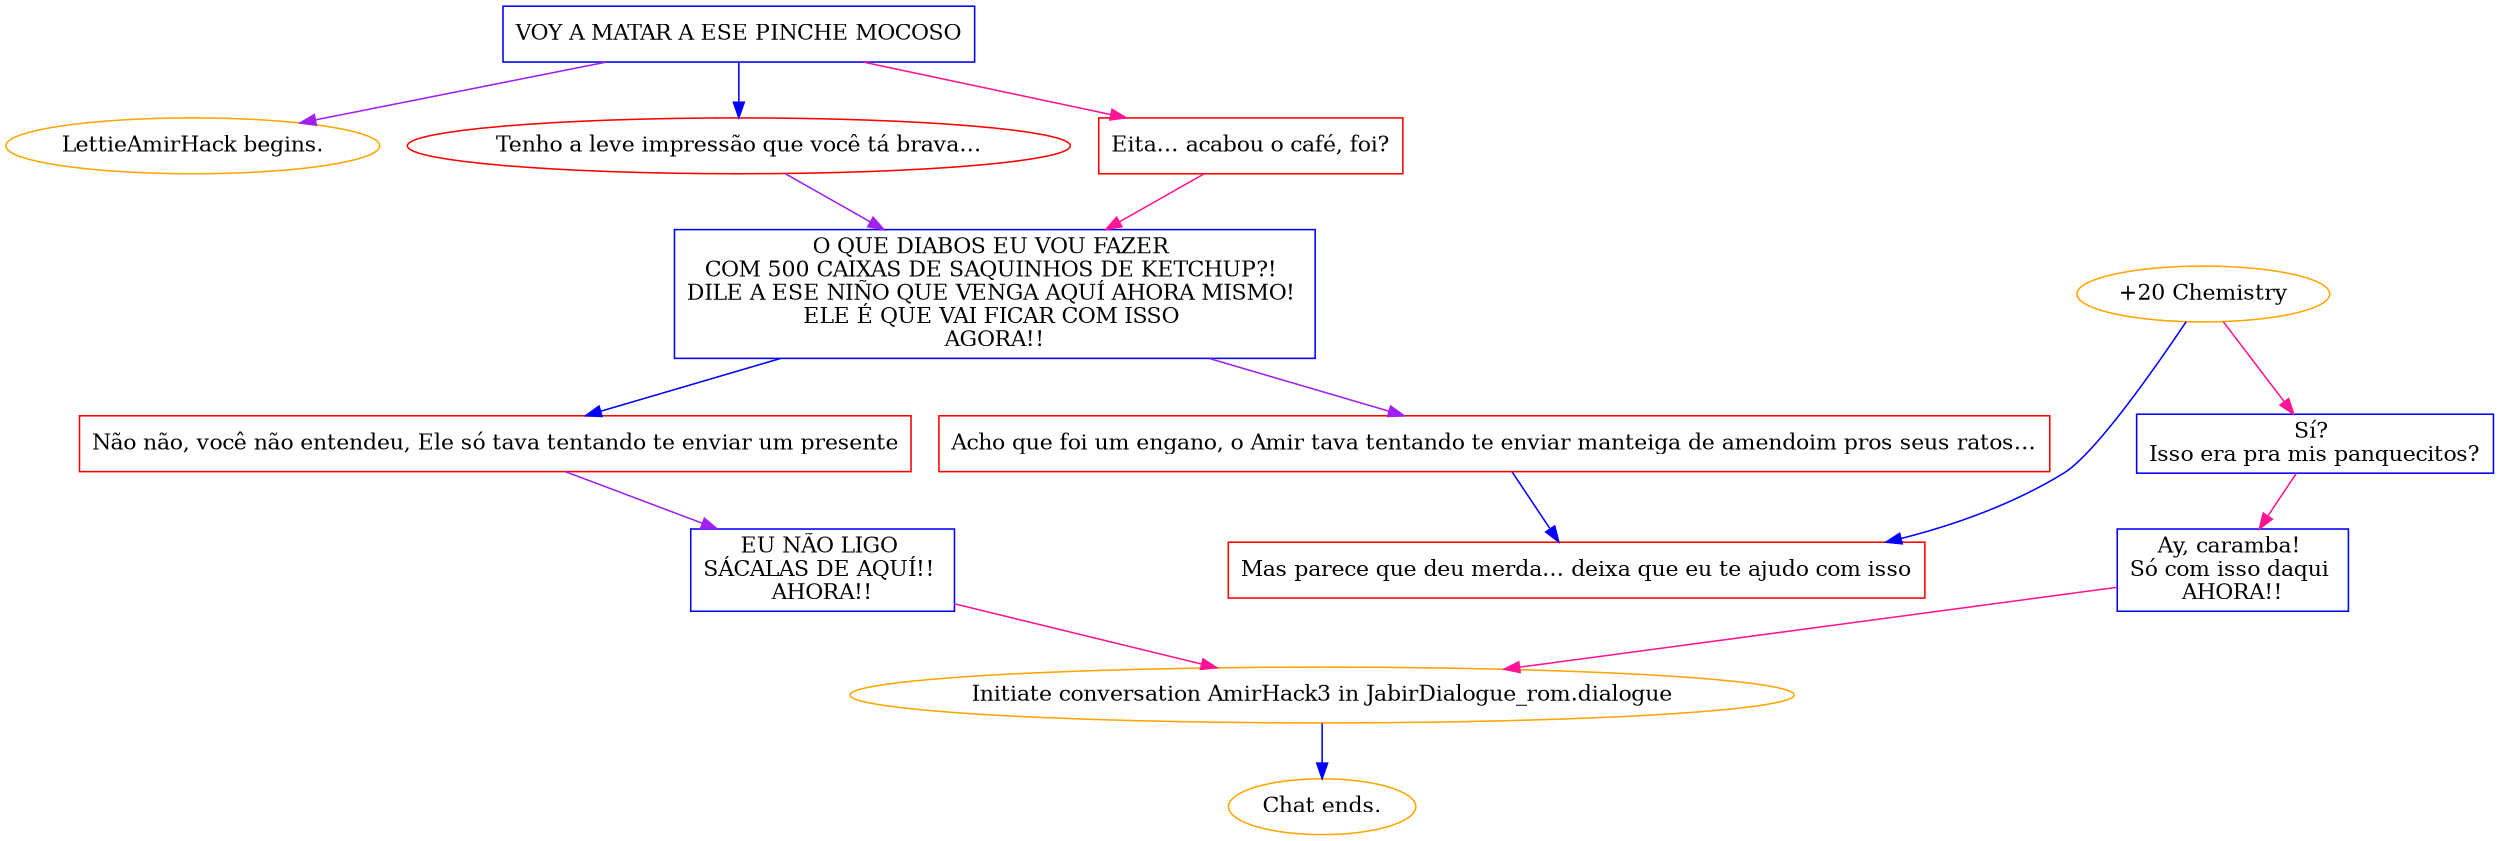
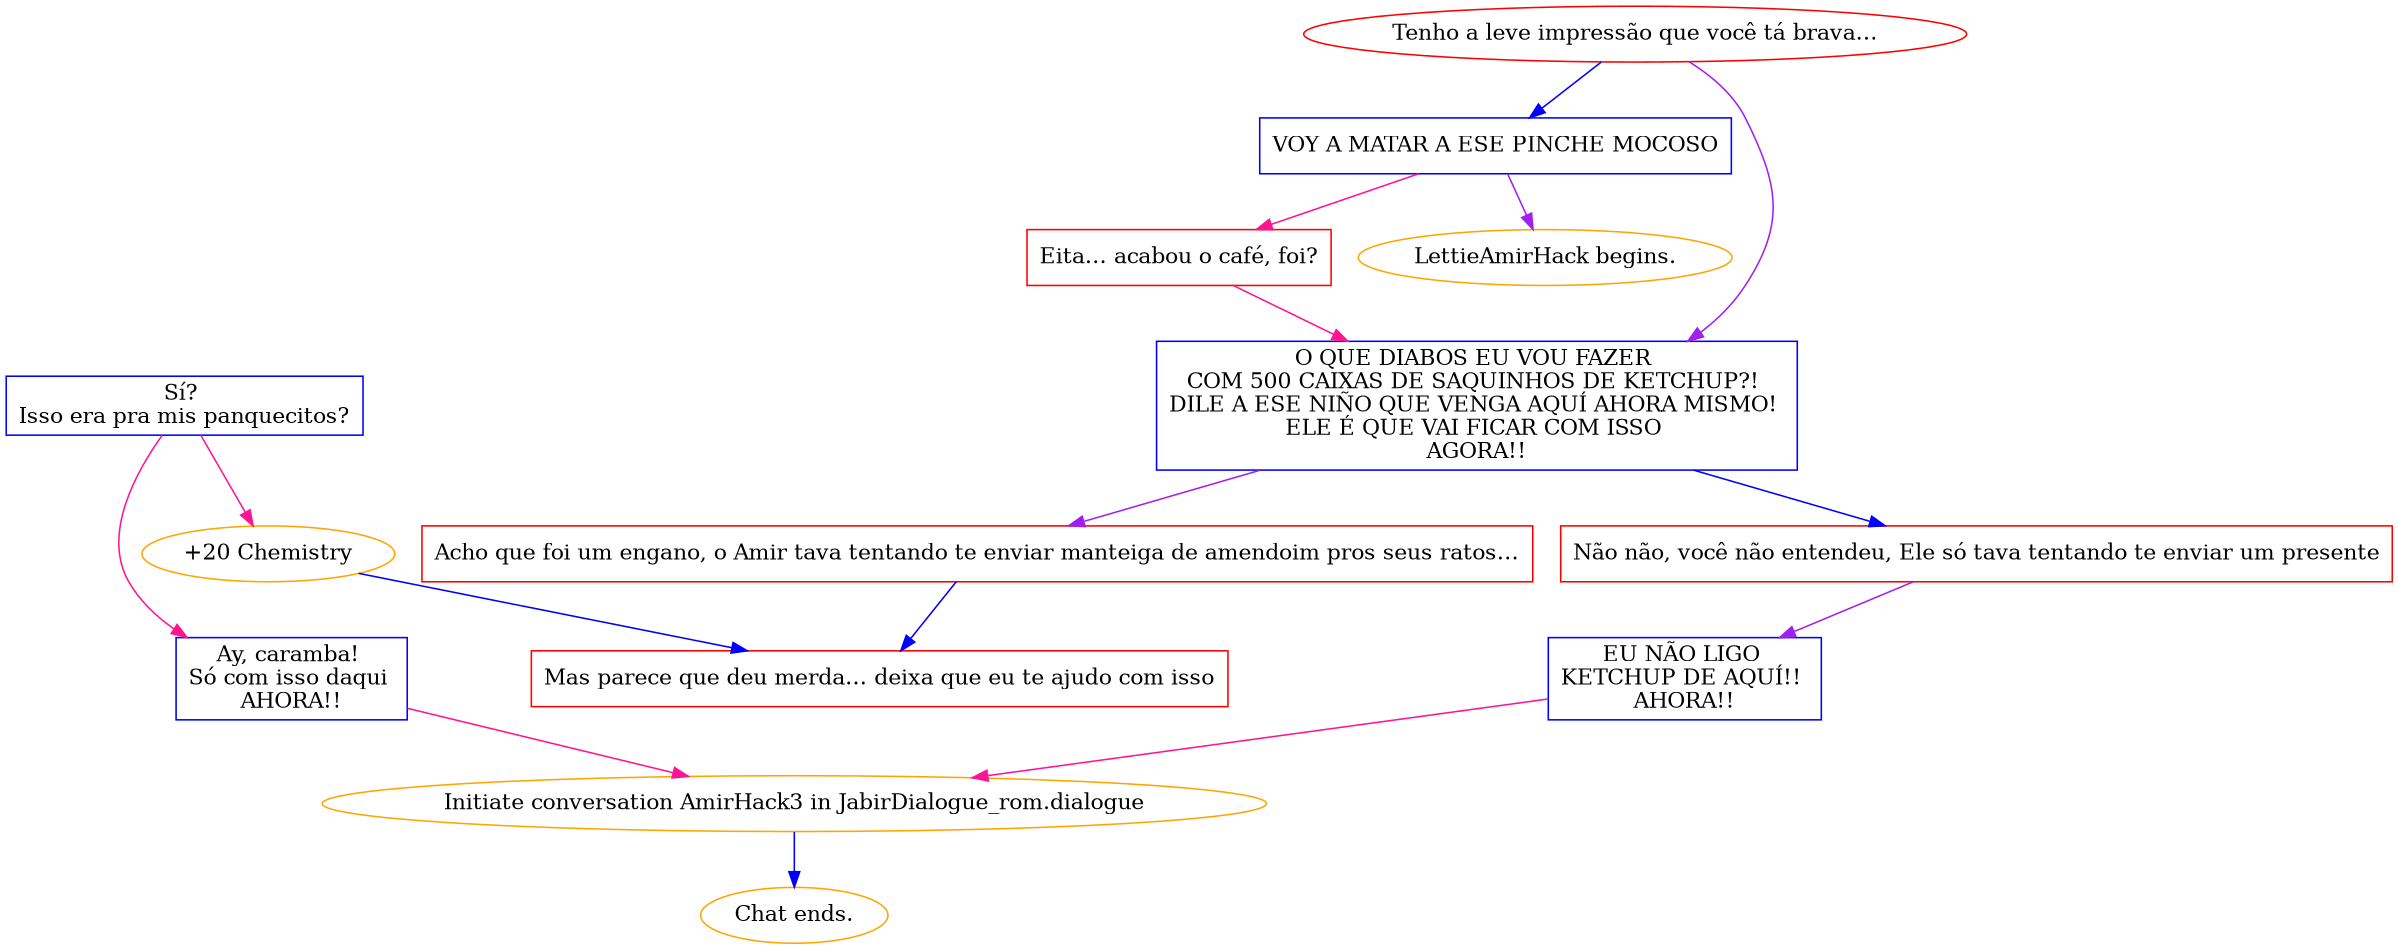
edge "VOY A MATAR A ESE PINCHE MOCOSO" -> "Tenho a leve impressão que você tá brava…": reversed
edge "+20 Chemistry" -> "Sí? Isso era pra mis panquecitos?": reversed
node "EU NÃO LIGO SÁCALAS DE AQUÍ!! AHORA!!": label "EU NÃO LIGO SÁCALAS DE AQUÍ!! AHORA!!" -> "EU NÃO LIGO KETCHUP DE AQUÍ!! AHORA!!"
